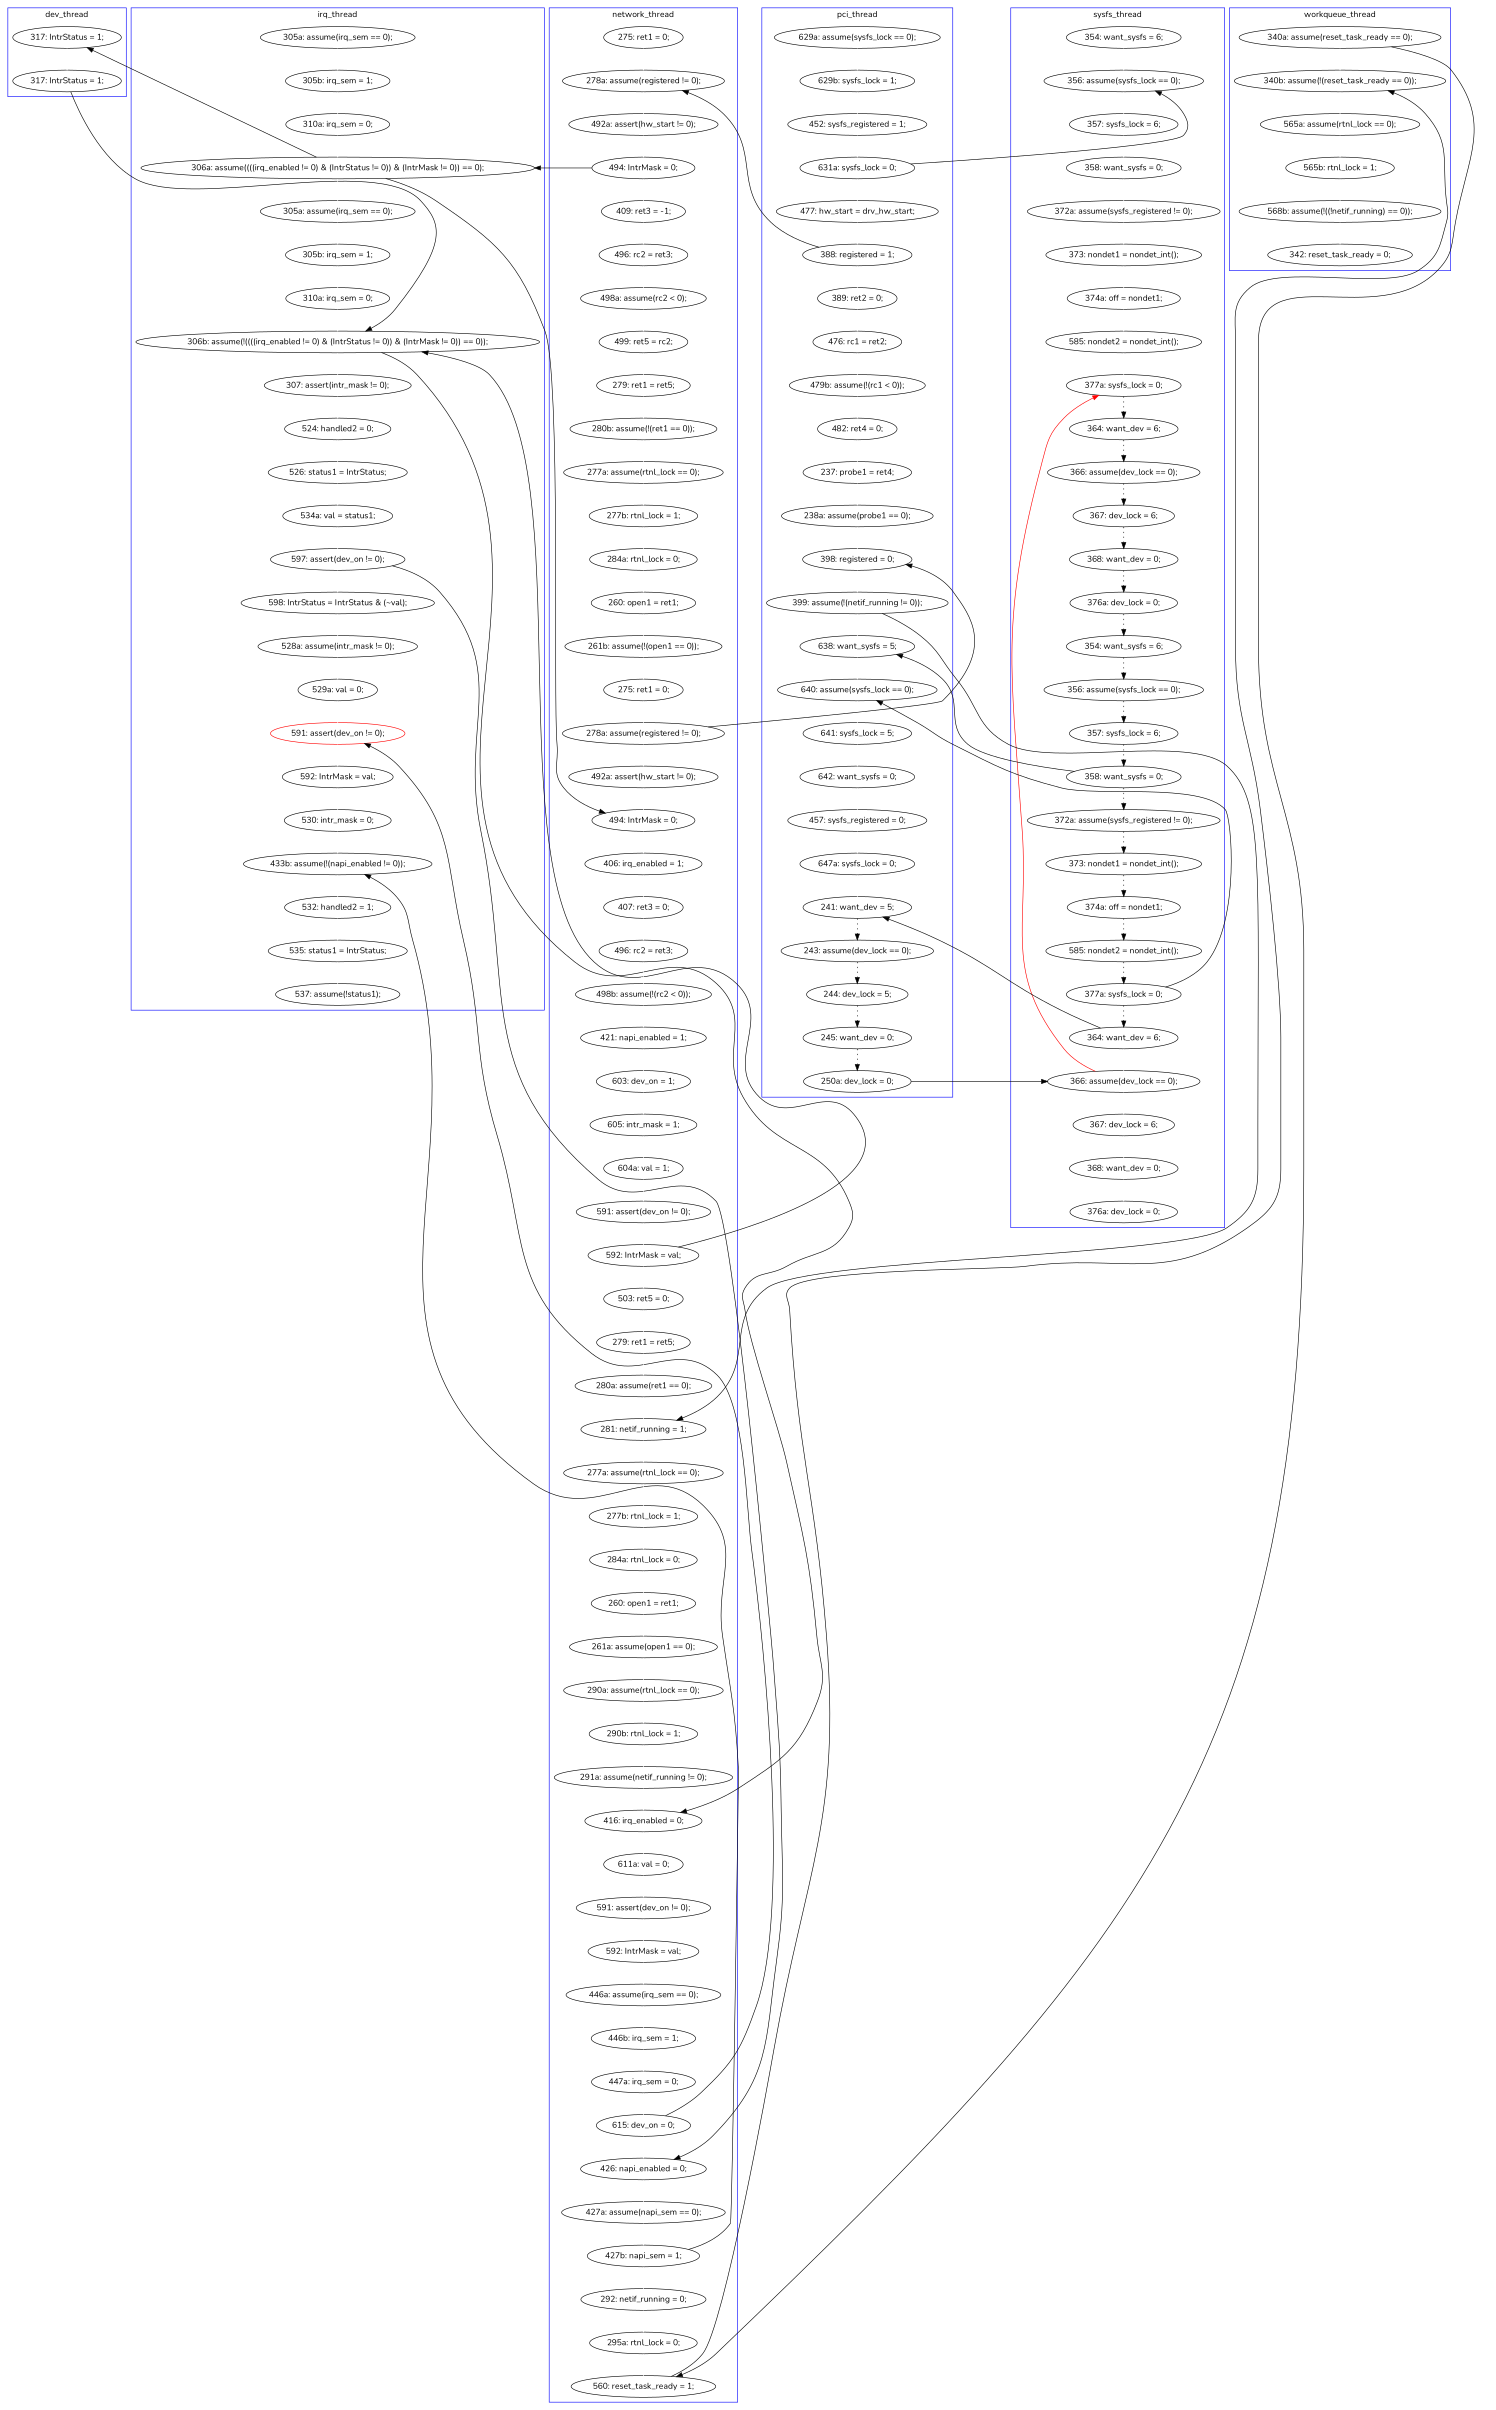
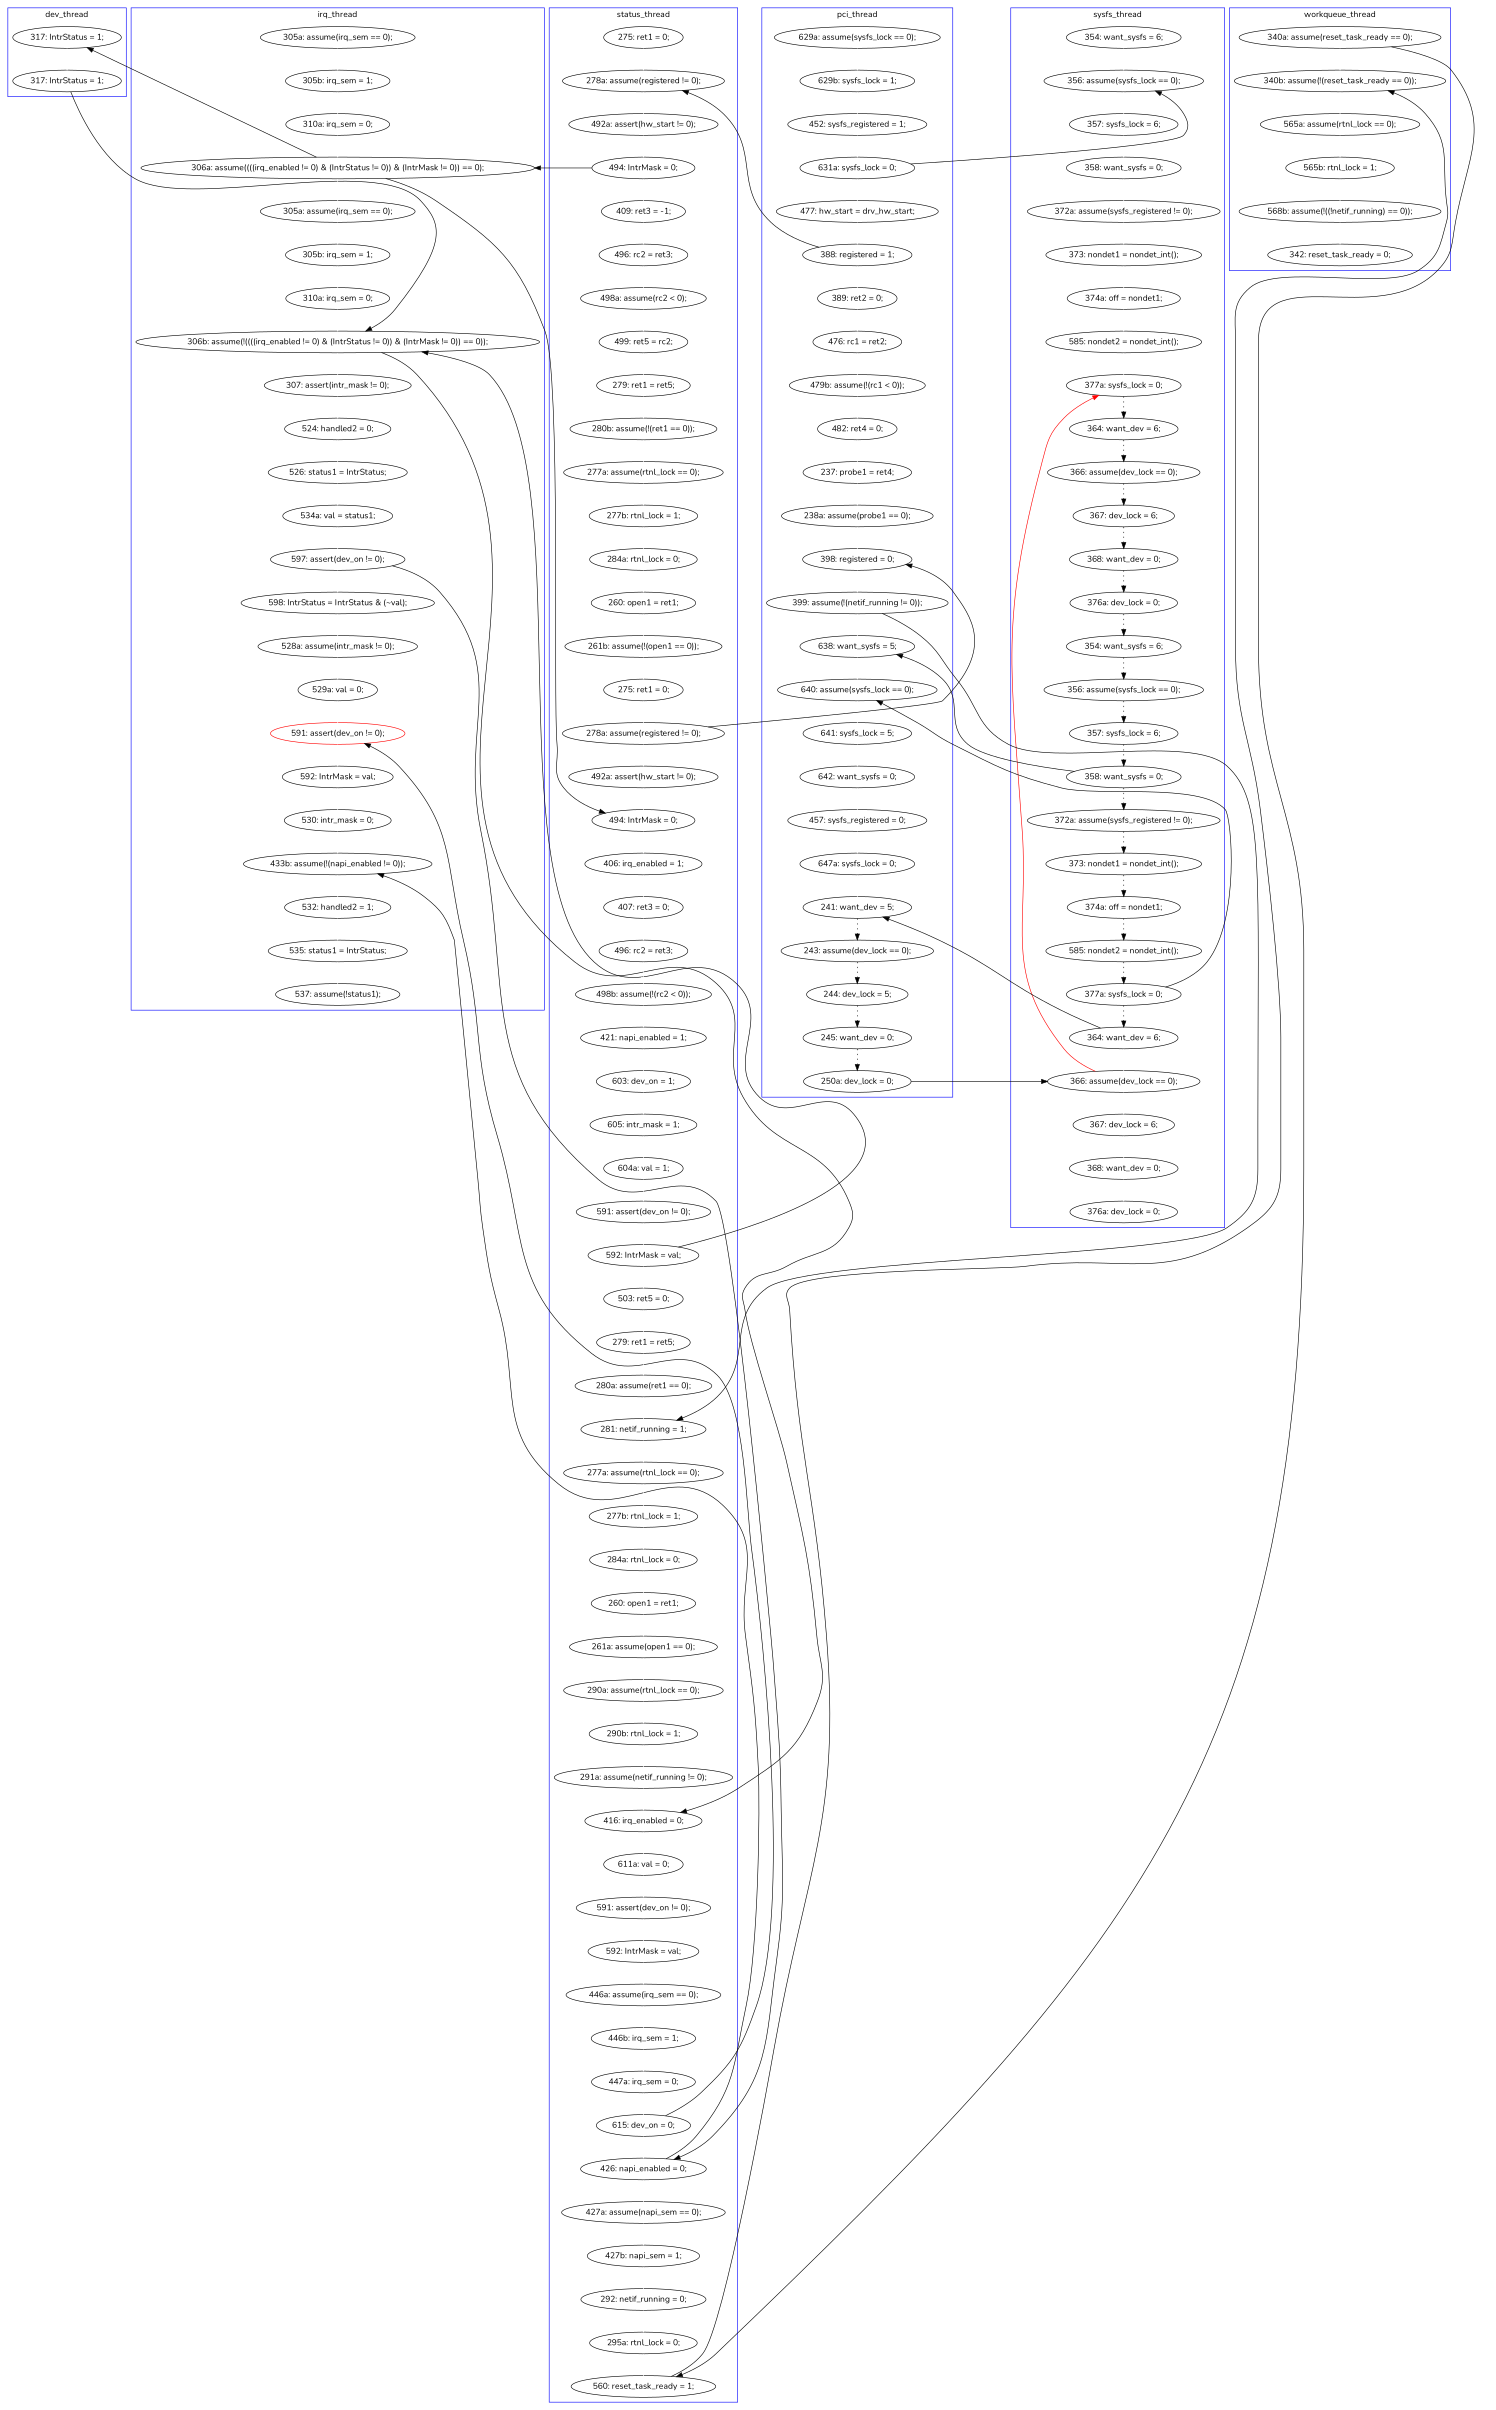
cluster "network_thread": label "network_thread" -> "status_thread"
edge "427b: napi_sem = 1;" -> "433b: assume(!(napi_enabled != 0));": now "426: napi_enabled = 0;" -> "433b: assume(!(napi_enabled != 0));"
